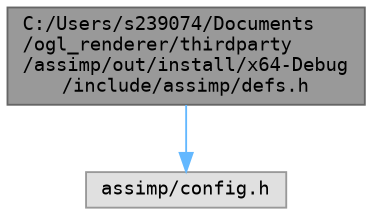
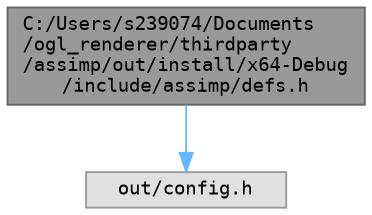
node "assimp/config.h": label "assimp/config.h" -> "out/config.h"
